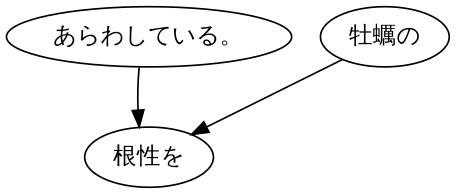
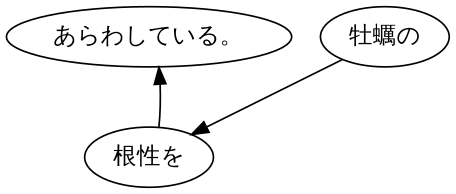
edge "あらわしている。" -> "根性を": reversed
